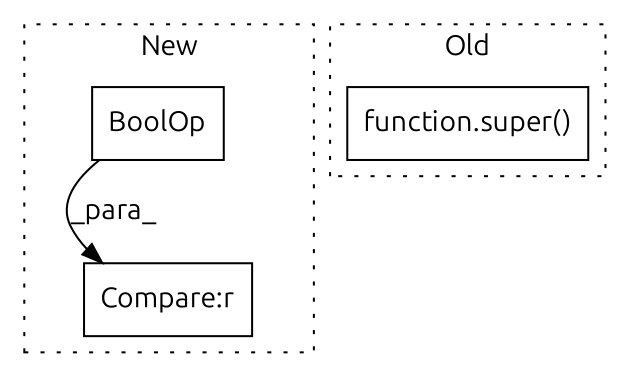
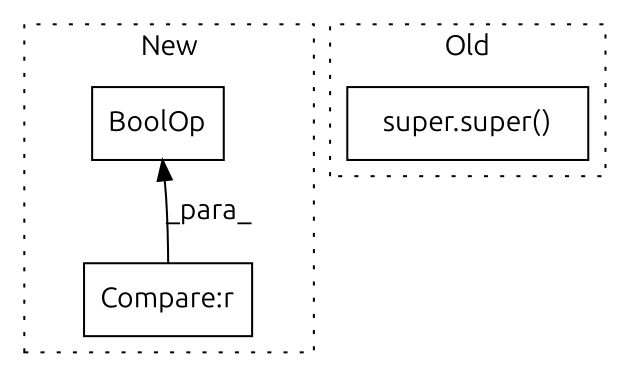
node "function.super()": label "function.super()" -> "super.super()"
edge "BoolOp" -> "Compare:r": reversed
